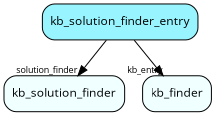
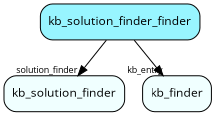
node "kb_solution_finder_entry": label "kb_solution_finder_entry" -> "kb_solution_finder_finder"
